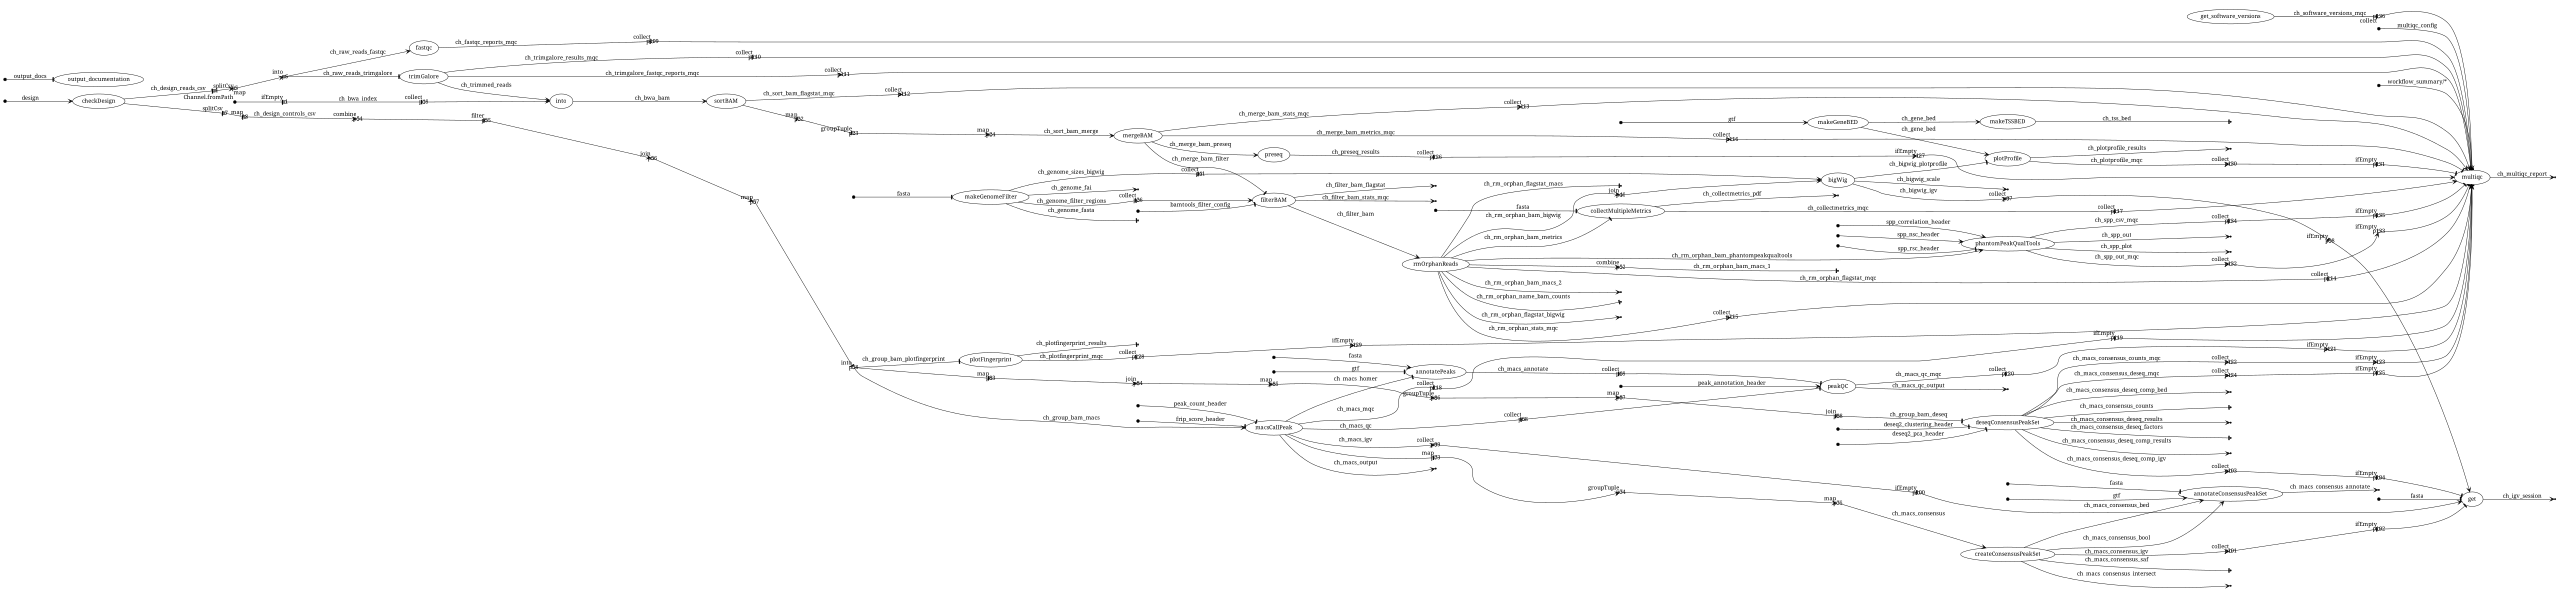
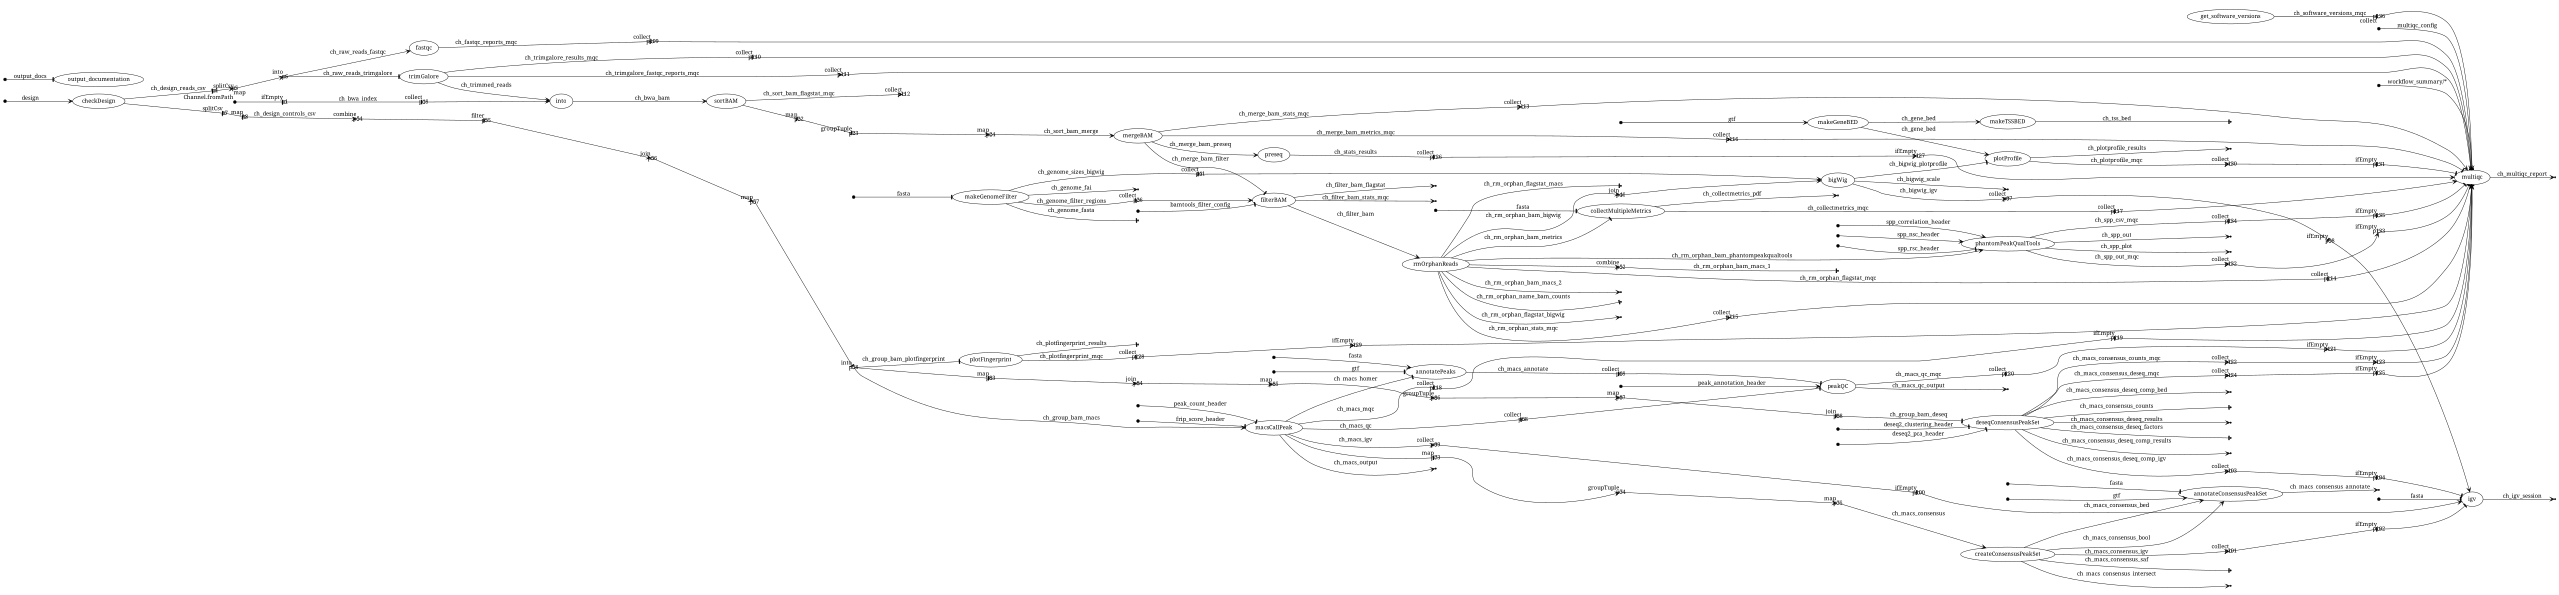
edge "p112 collect" -> "multiqc": removed
edge "preseq" -> "p126 collect": label "ch_preseq_results" -> "ch_stats_results"
node "get": label "get" -> "igv"
